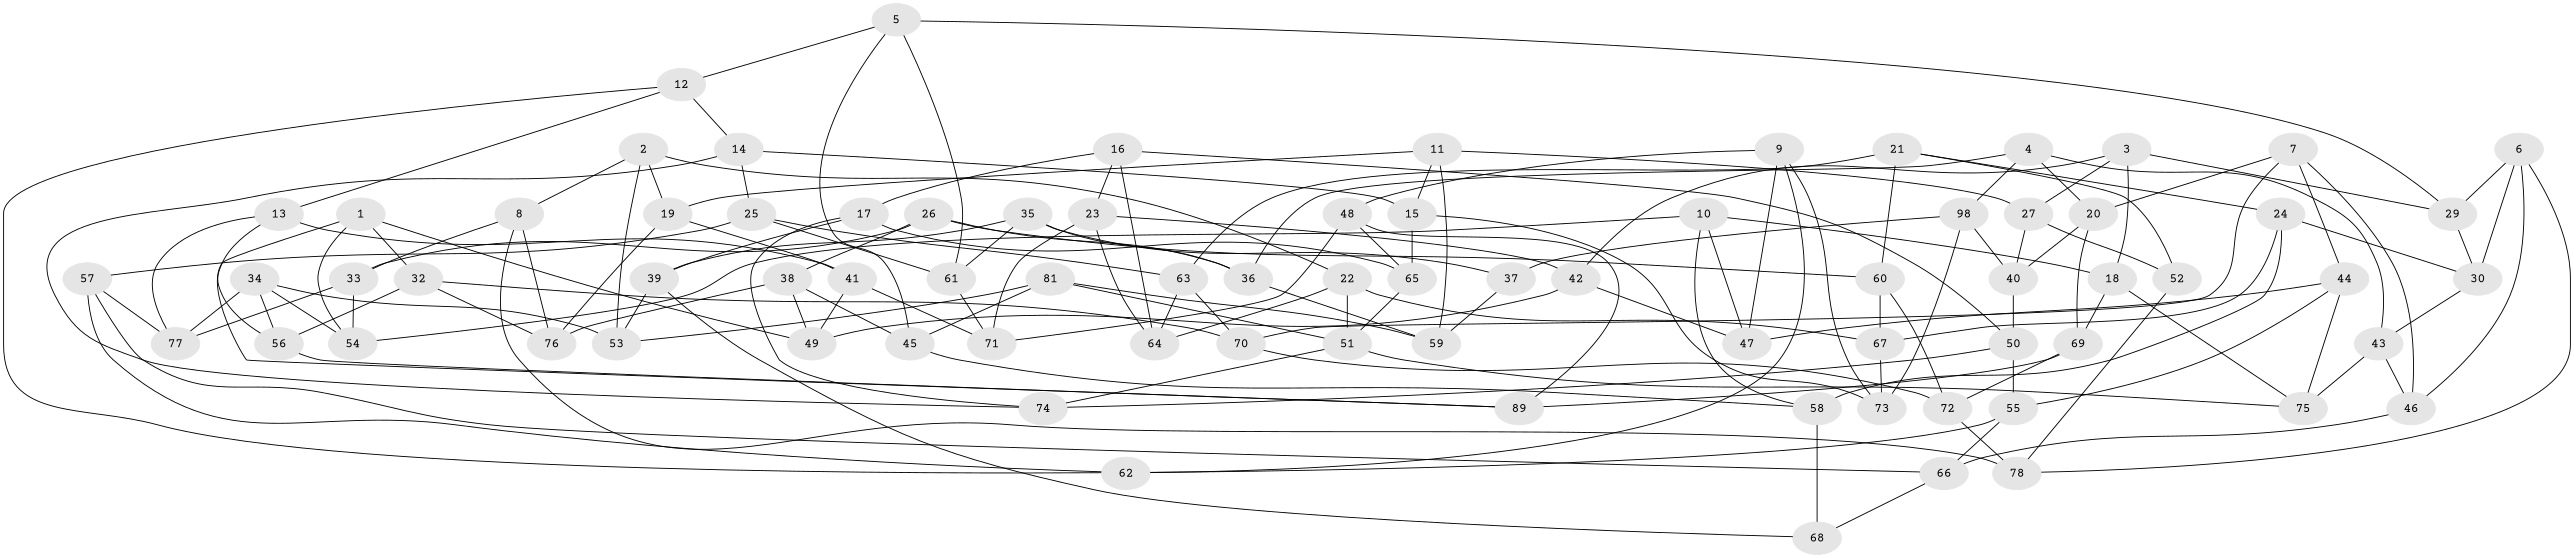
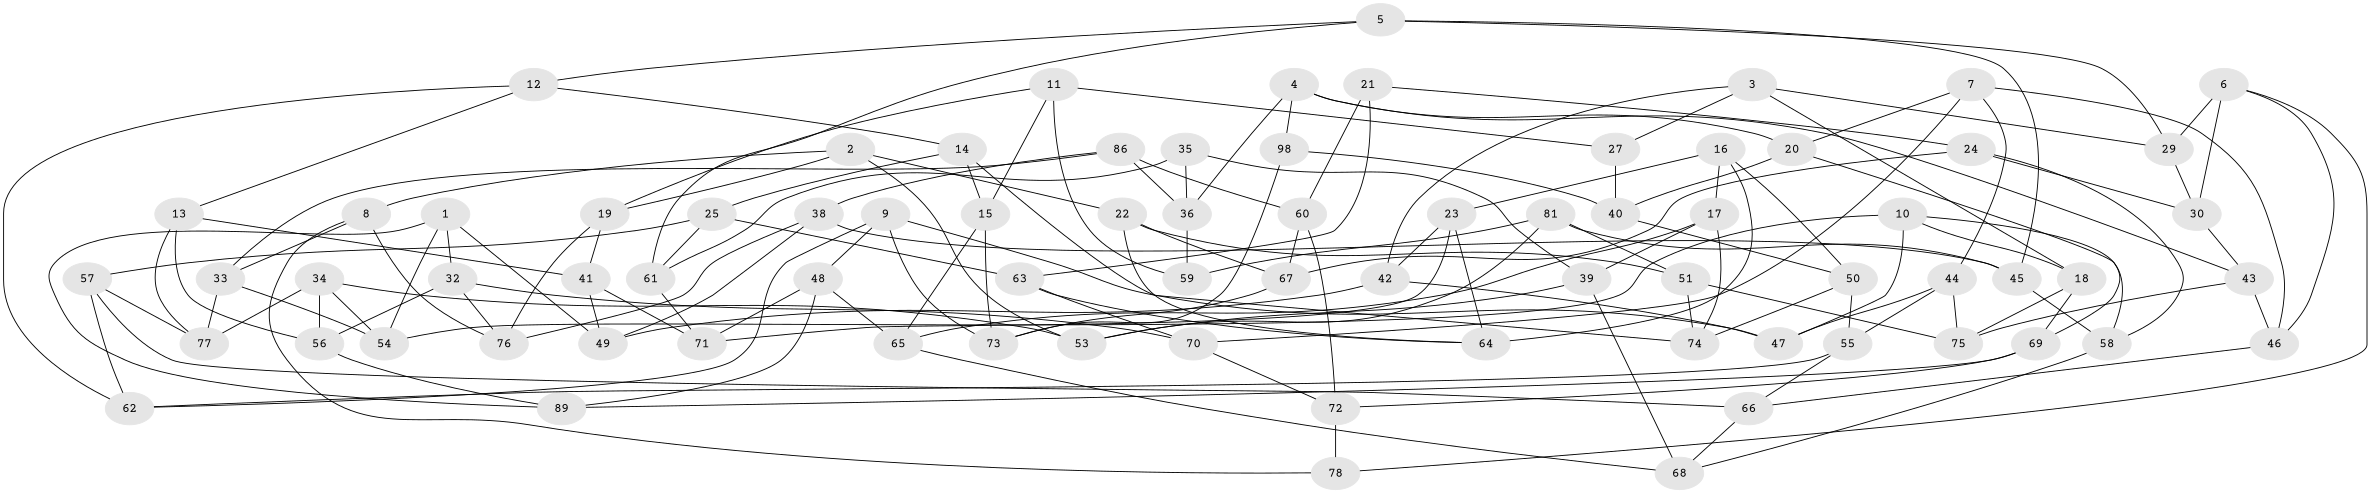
node "26": label "26" -> "86"
node "37": removed
node "52": removed
edge "65" -- "51": now "65" -- "68"
